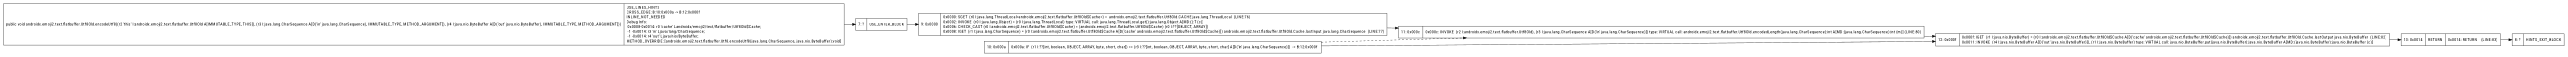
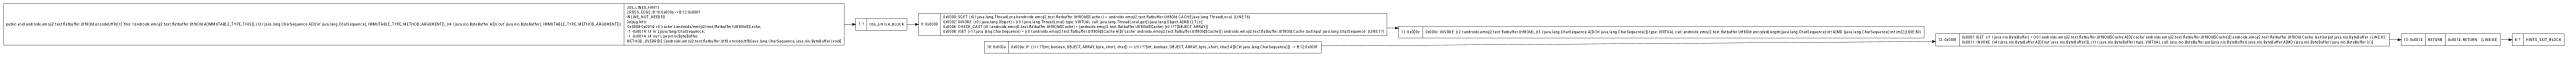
edge "11: 0x000c" -> "12: 0x000f": removed
edge "10: 0x000a" -> "11: 0x000c": removed
